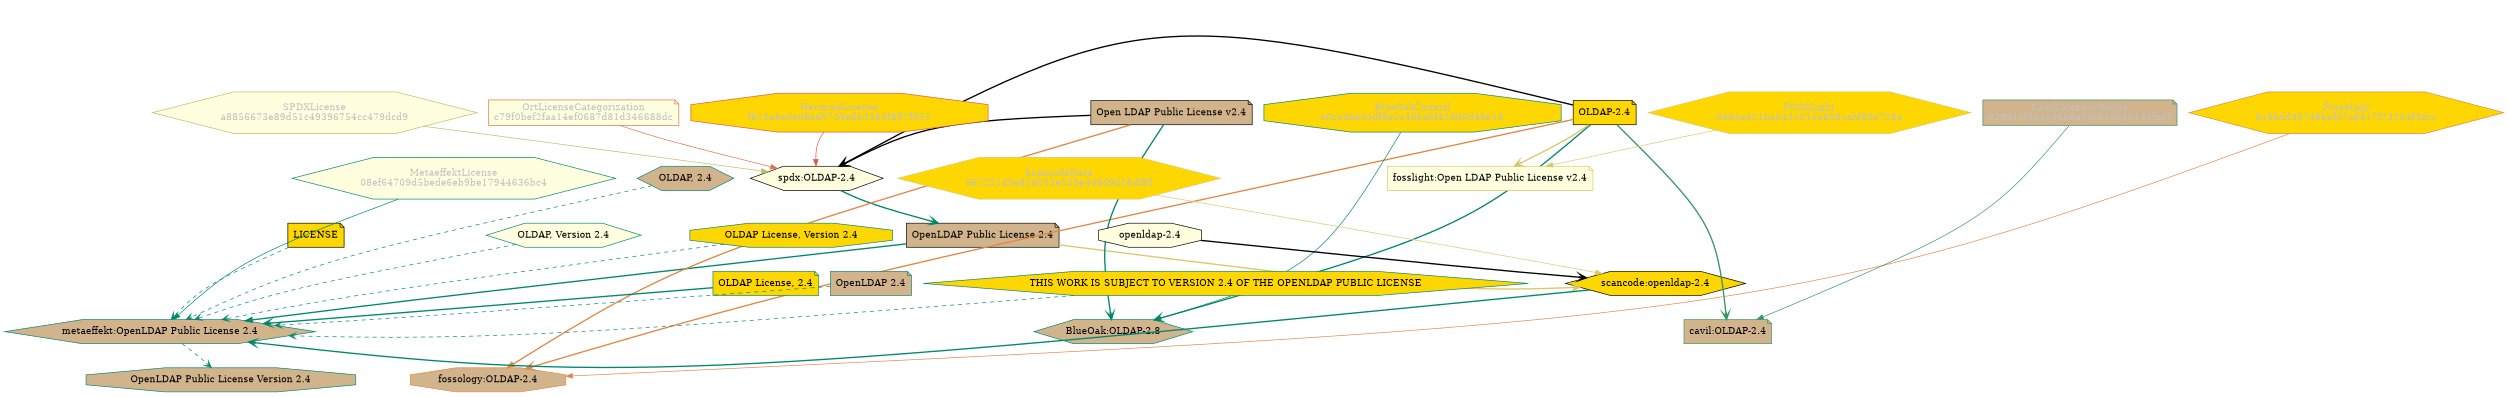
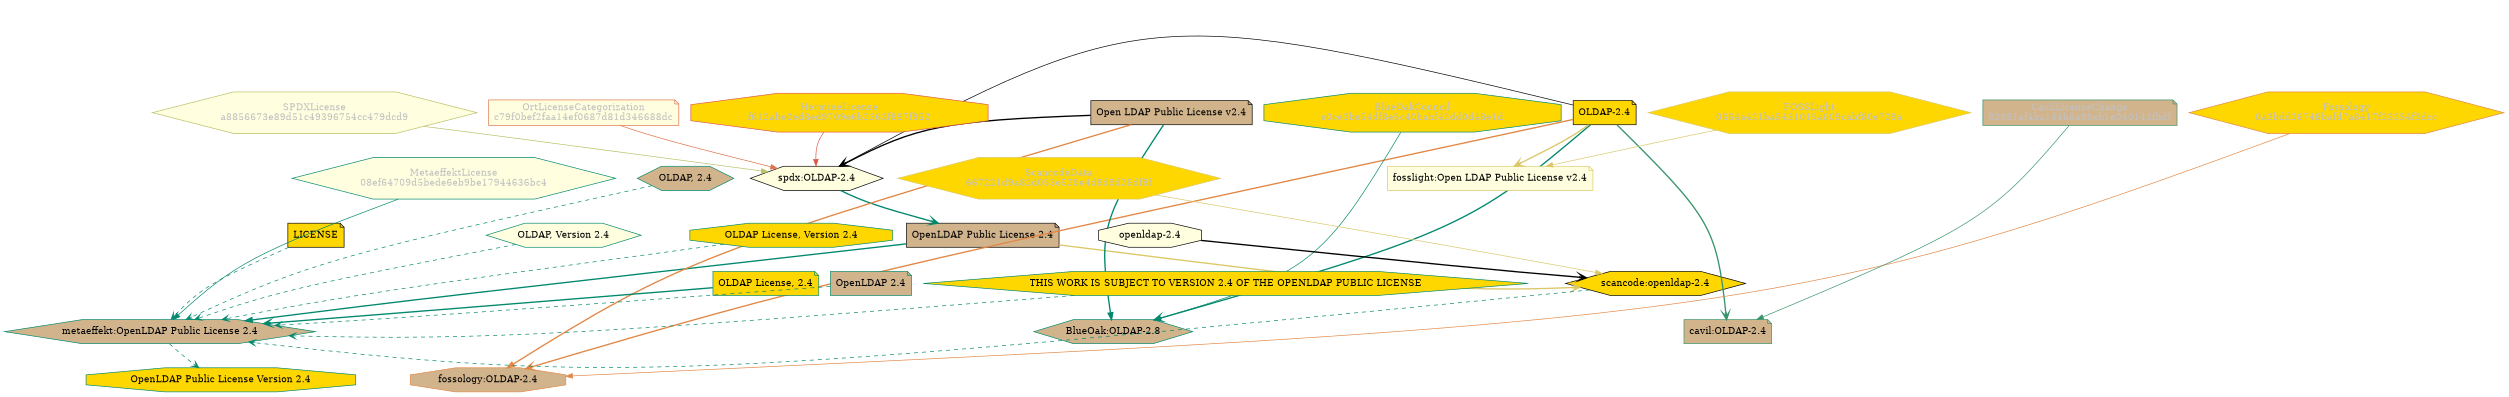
edge "OLDAP-2.4" -> "spdx:OLDAP-2.4": style bold -> solid
edge "Open LDAP Public License v2.4" -> "BlueOak:OLDAP-2.8": arrowhead vee -> normal
edge "scancode:openldap-2.4" -> "metaeffekt:OpenLDAP Public License 2.4": style bold -> dashed
edge "metaeffekt:OpenLDAP Public License 2.4" -> "OpenLDAP Public License Version 2.4": reversed
node "OpenLDAP Public License Version 2.4": fillcolor tan -> gold
